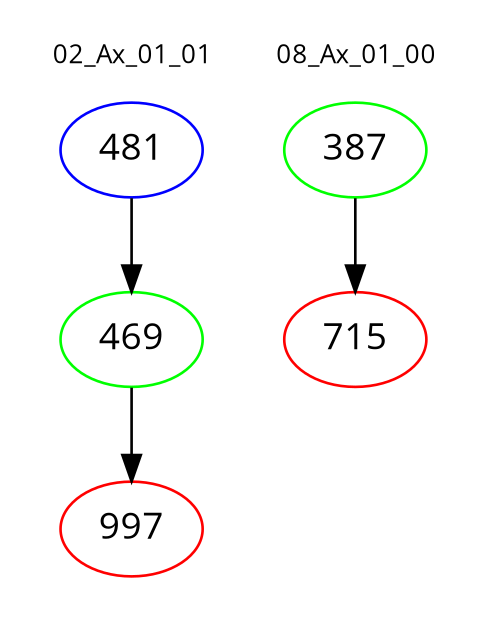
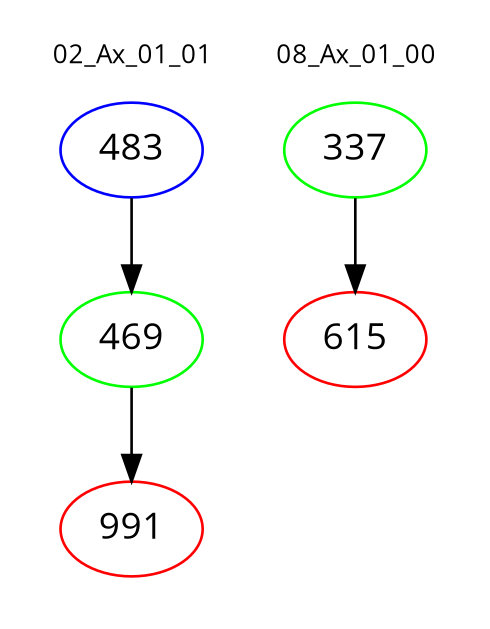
node "481": label "481" -> "483"
node "387": label "387" -> "337"
node "715": label "715" -> "615"
node "997": label "997" -> "991"
